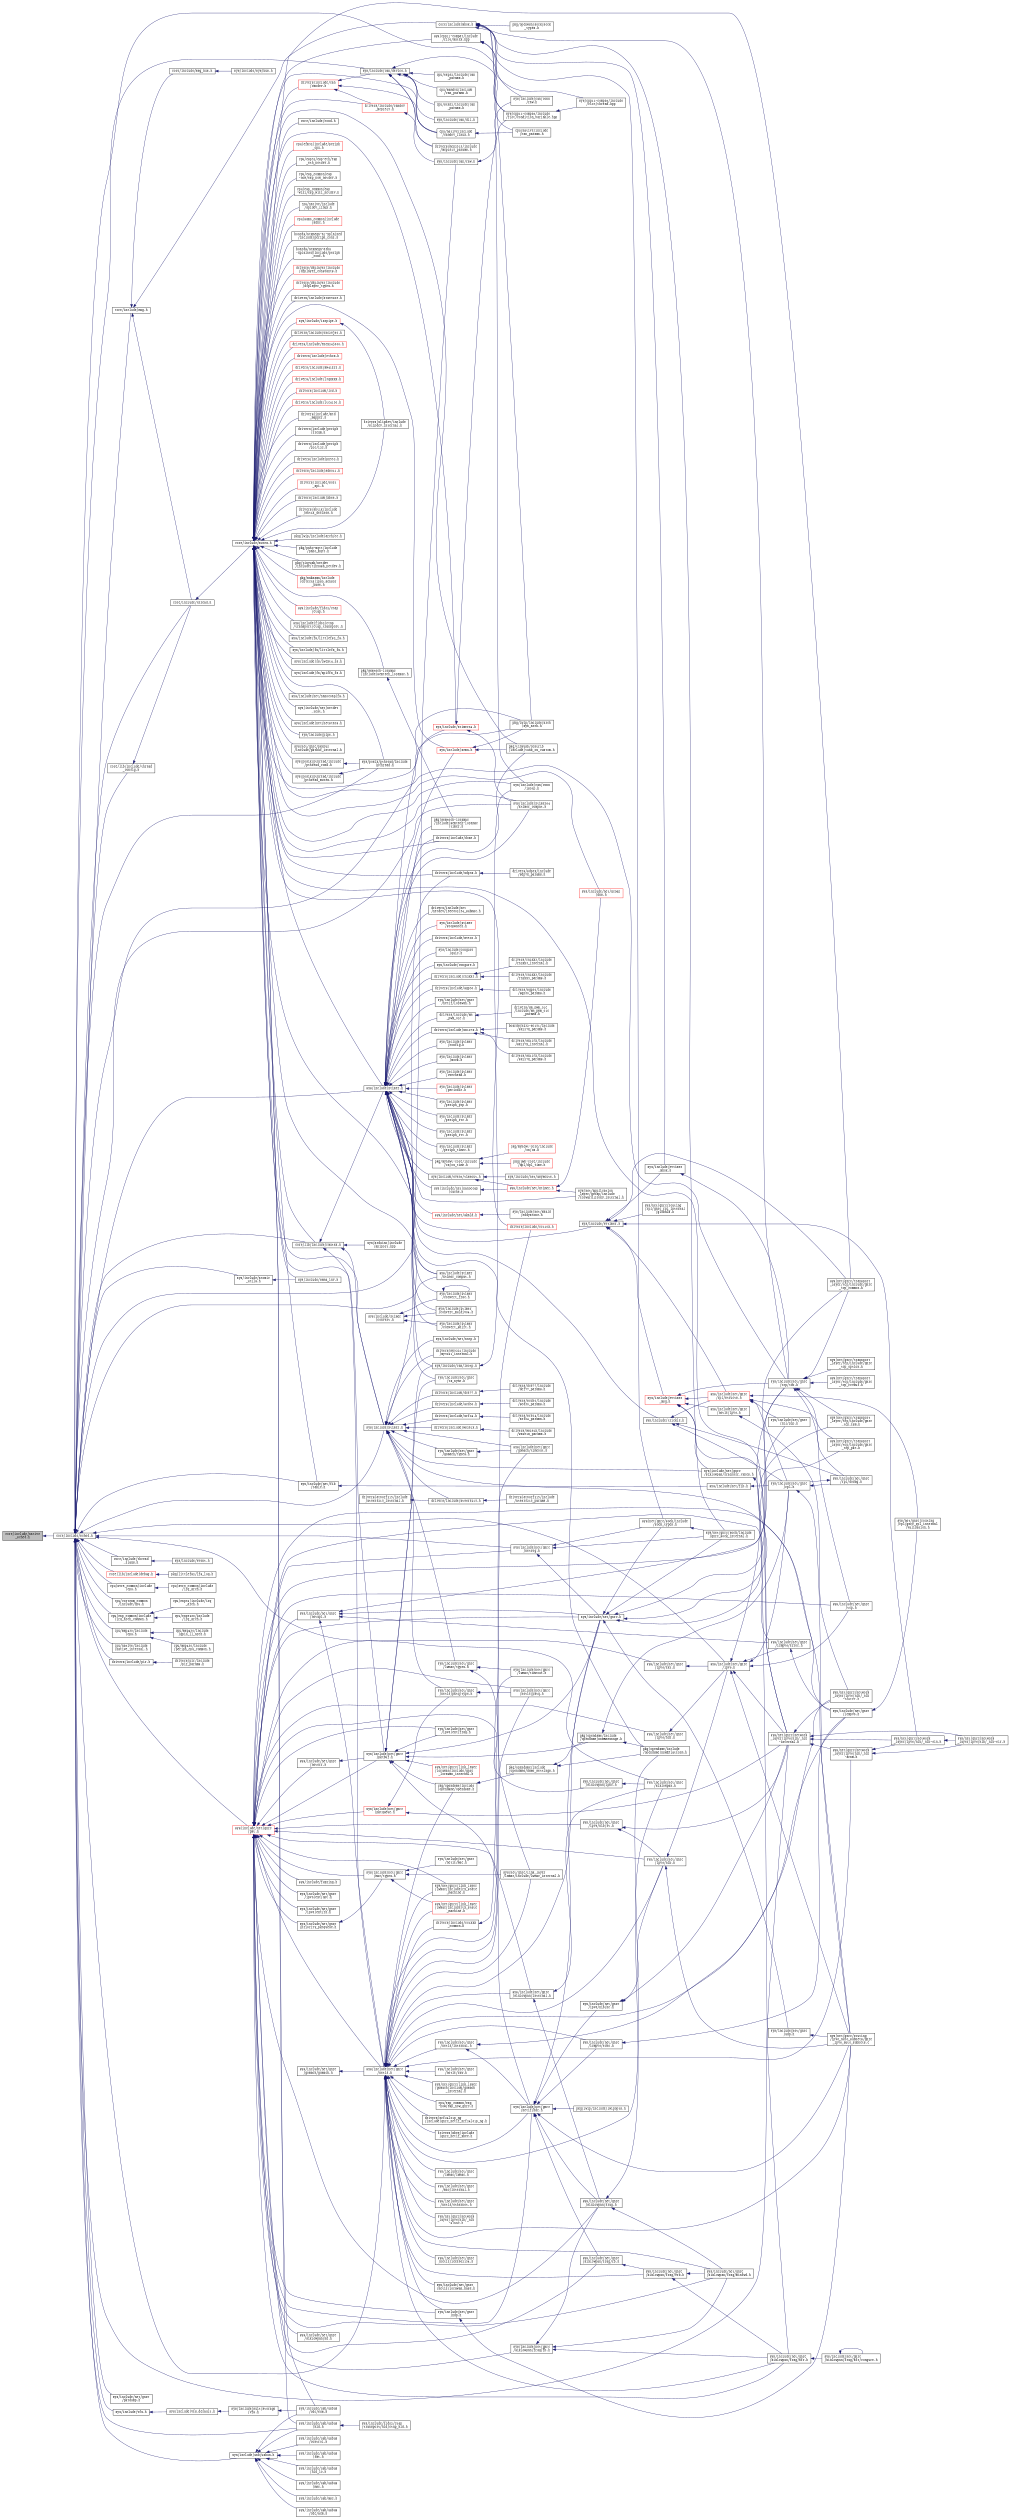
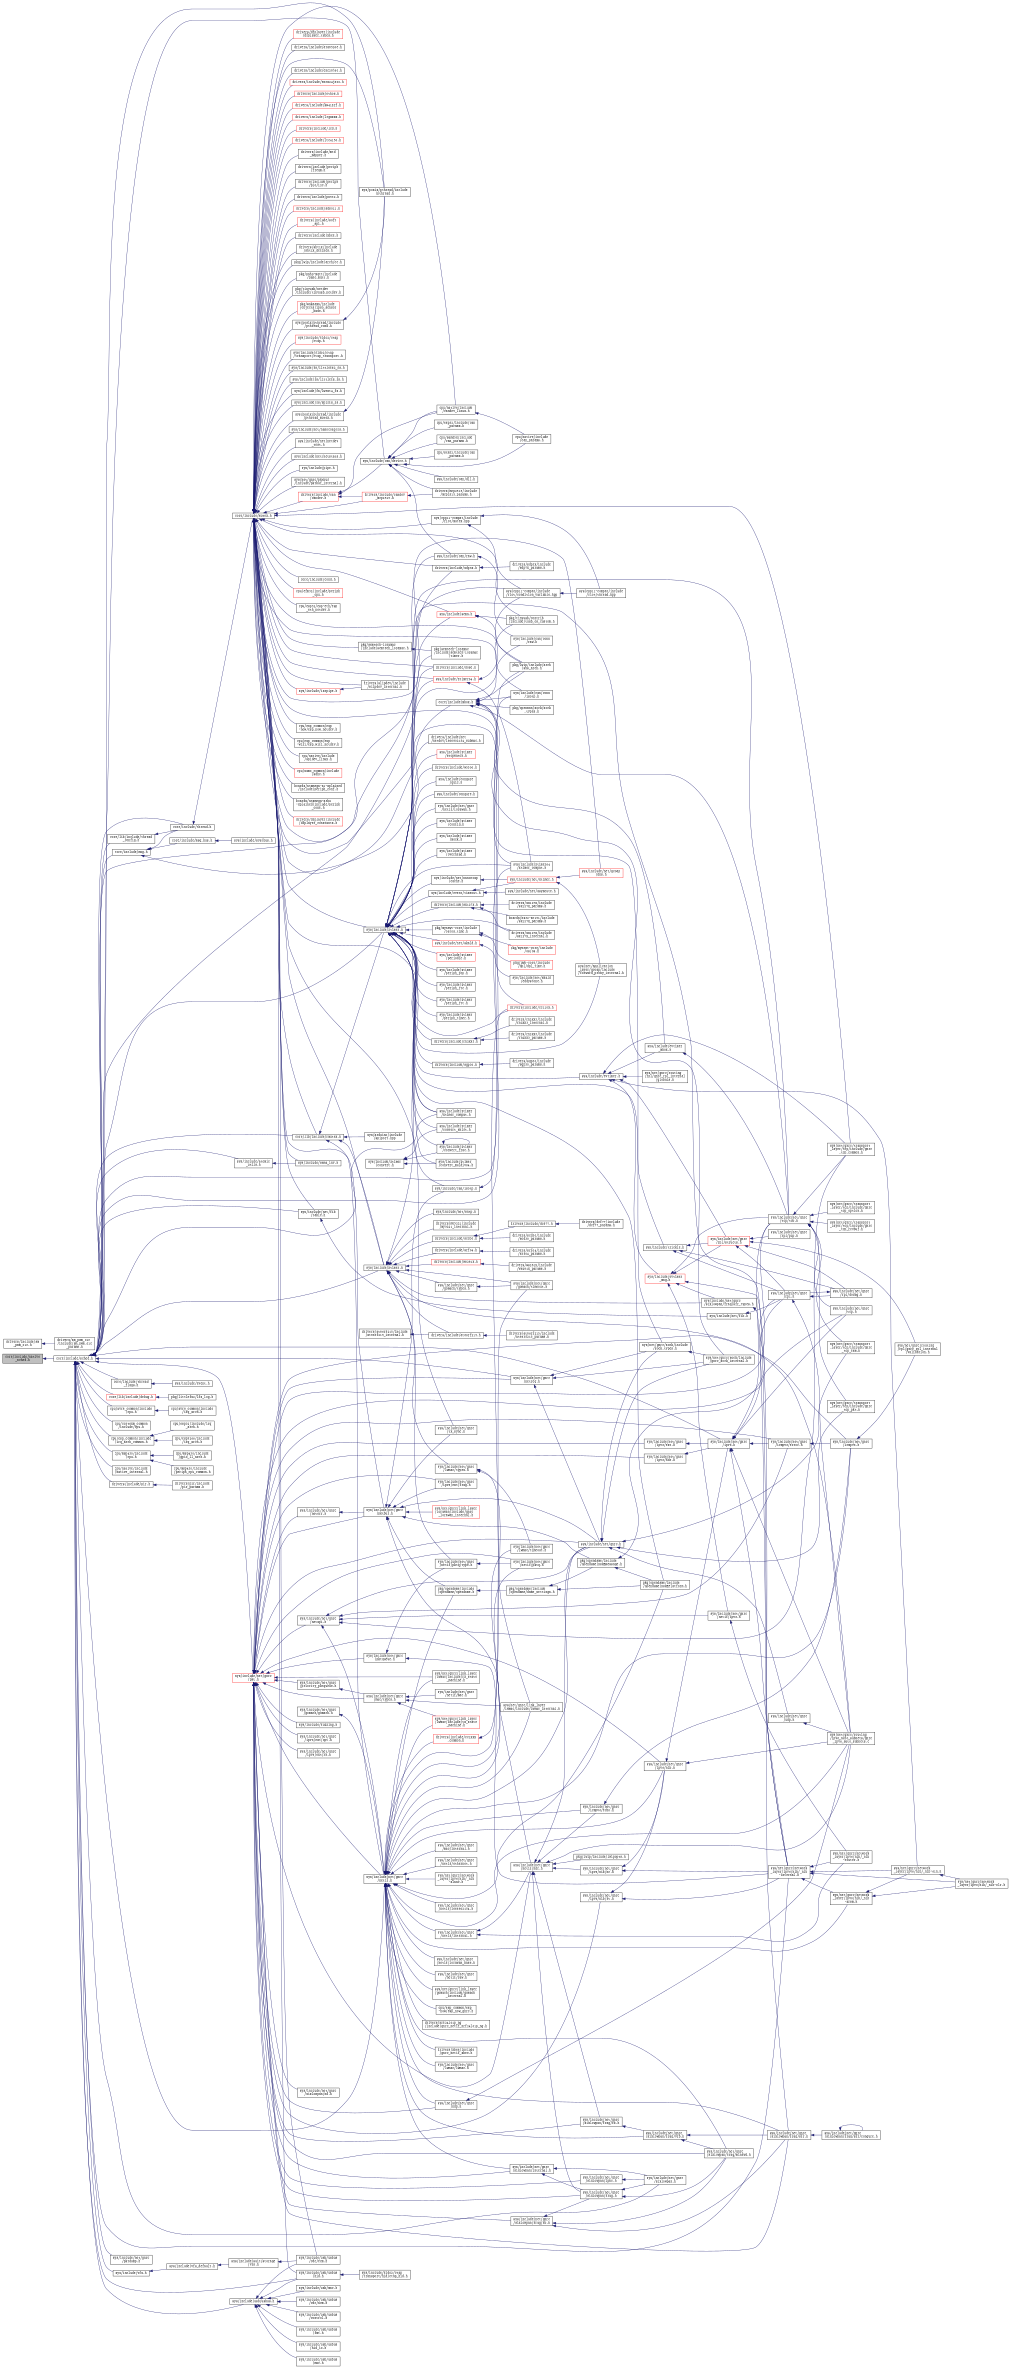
edge "drivers/include/sm _pwm_01c.h" -> "sys/include/ztimer.h": now "drivers/sx127x/include /sx127x_internal.h" -> "sys/include/ztimer.h"
edge "drivers/include/dcf77.h" -> "sys/include/xtimer.h": now "drivers/include/dcf77.h" -> "drivers/include/scd30.h"
node "drivers/include/ws281x.h": color black -> red
edge "sys/include/net/gnrc /rpl/p2p.h" -> "sys/include/net/gnrc.h": removed
edge "sys/include/net/gnrc /netif/ipv6.h" -> "sys/include/net/gnrc /netapi.h": added
node "sys/include/net/gnrc /pktqueue.h": color red -> black
node "drivers/include/cc1xxx _common.h": color black -> red
edge "sys/include/net/gnrc /netif/hdr.h" -> "sys/include/net/gnrc /netif.h": removed
